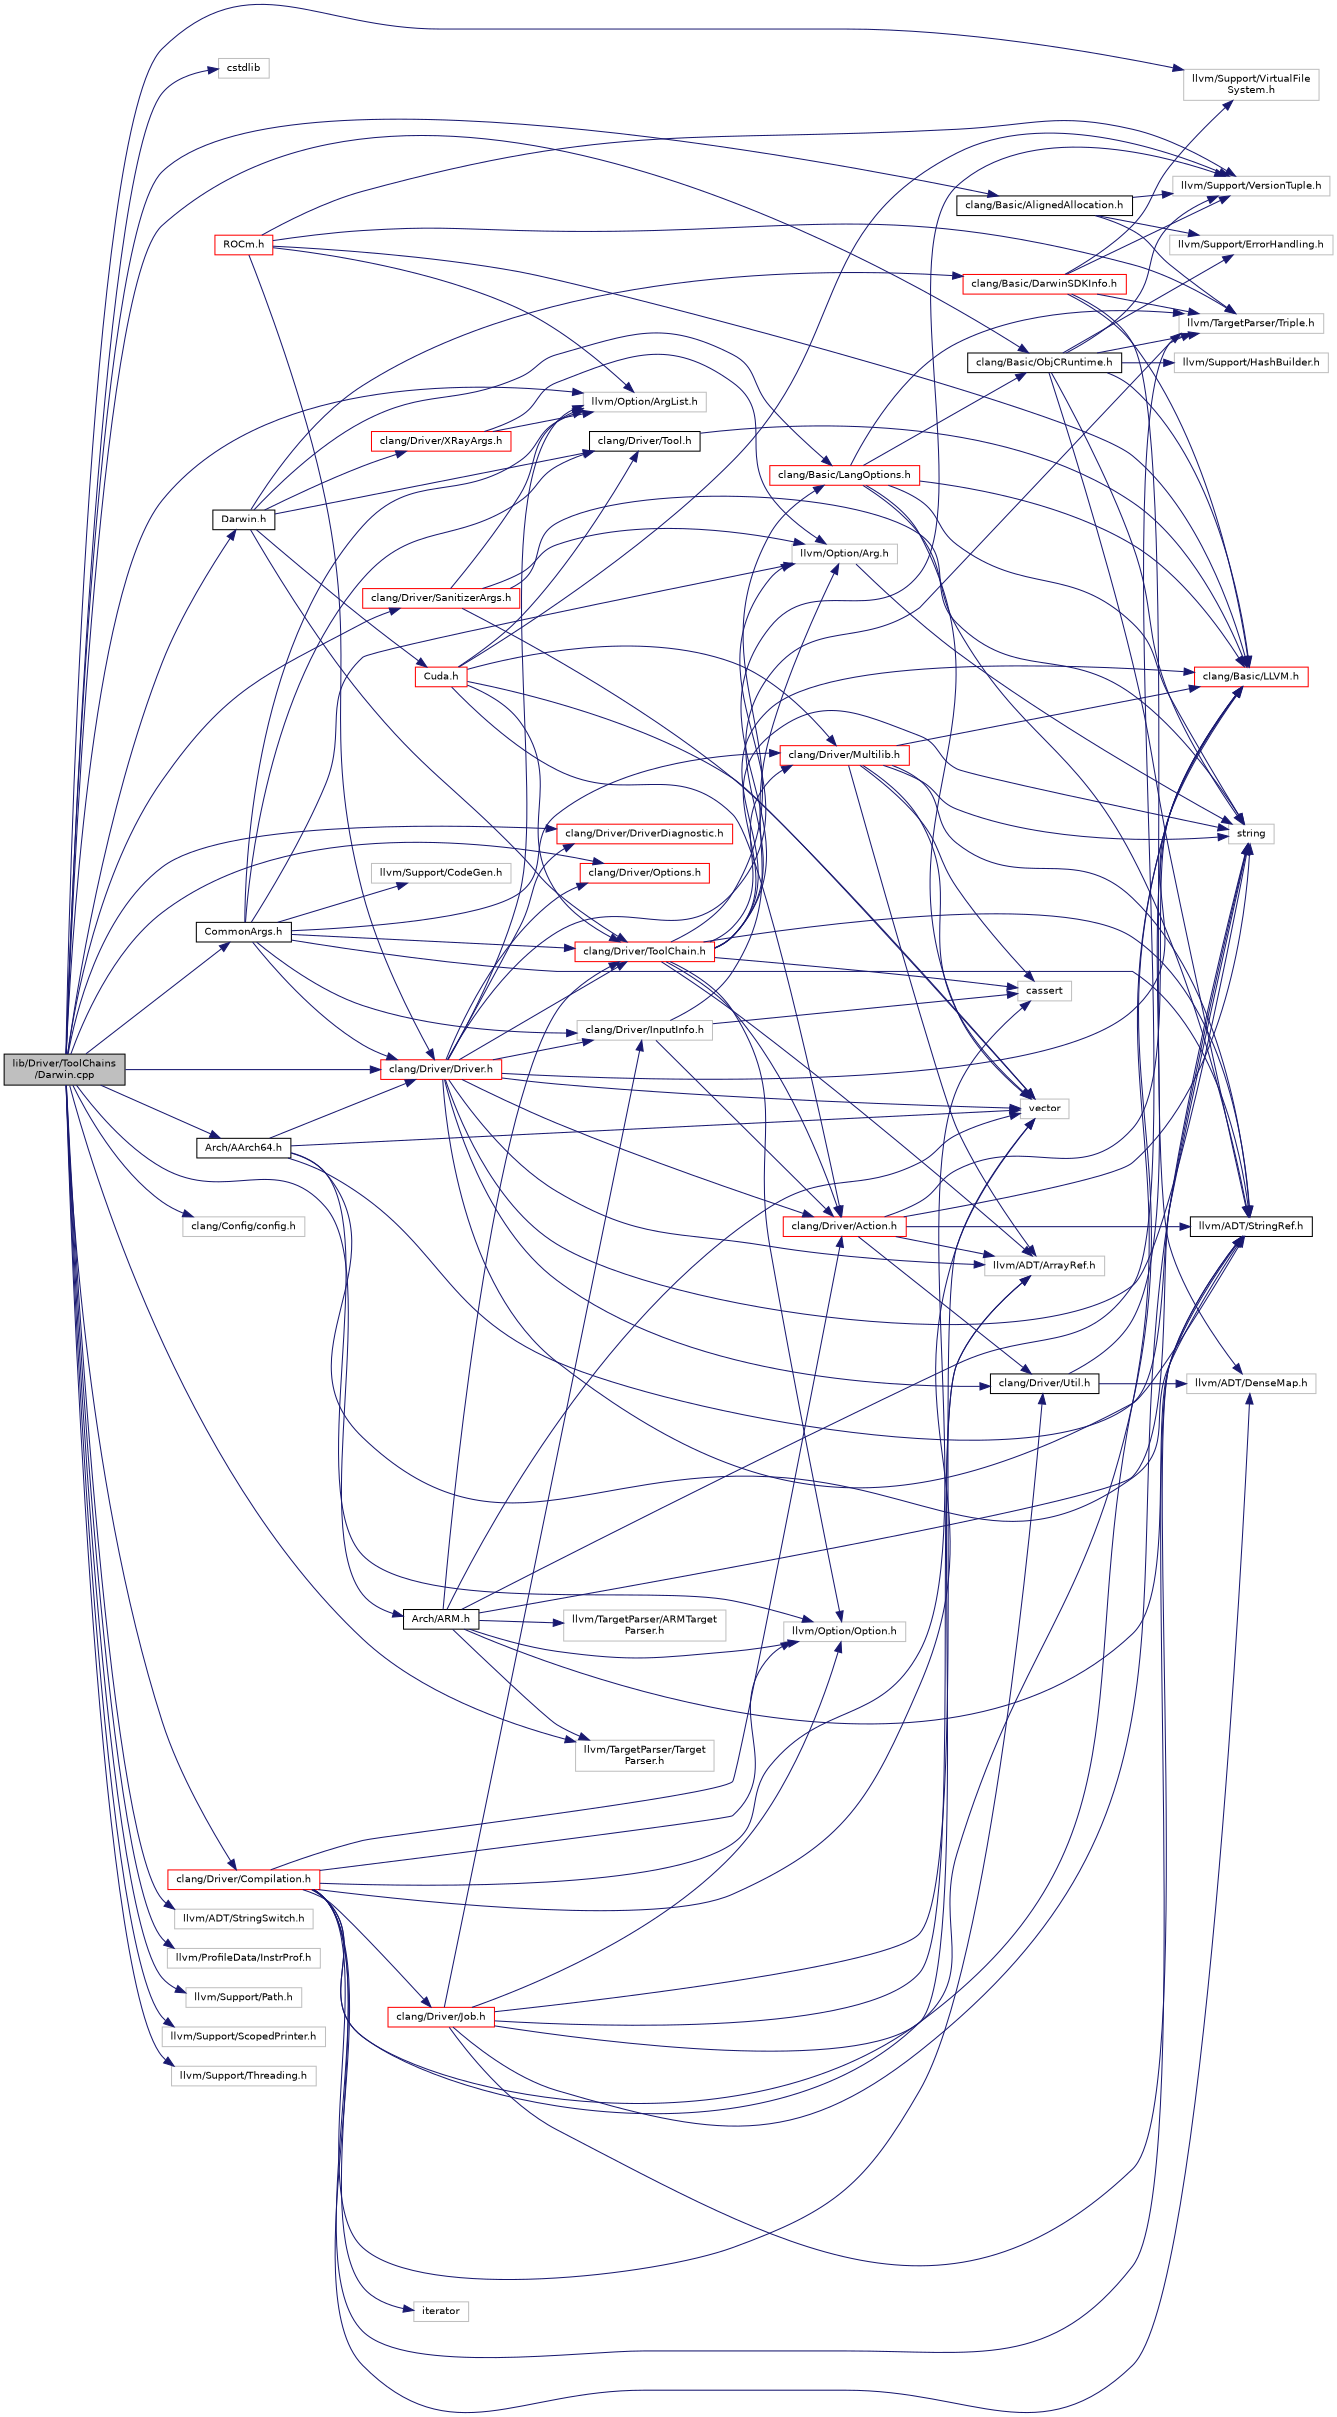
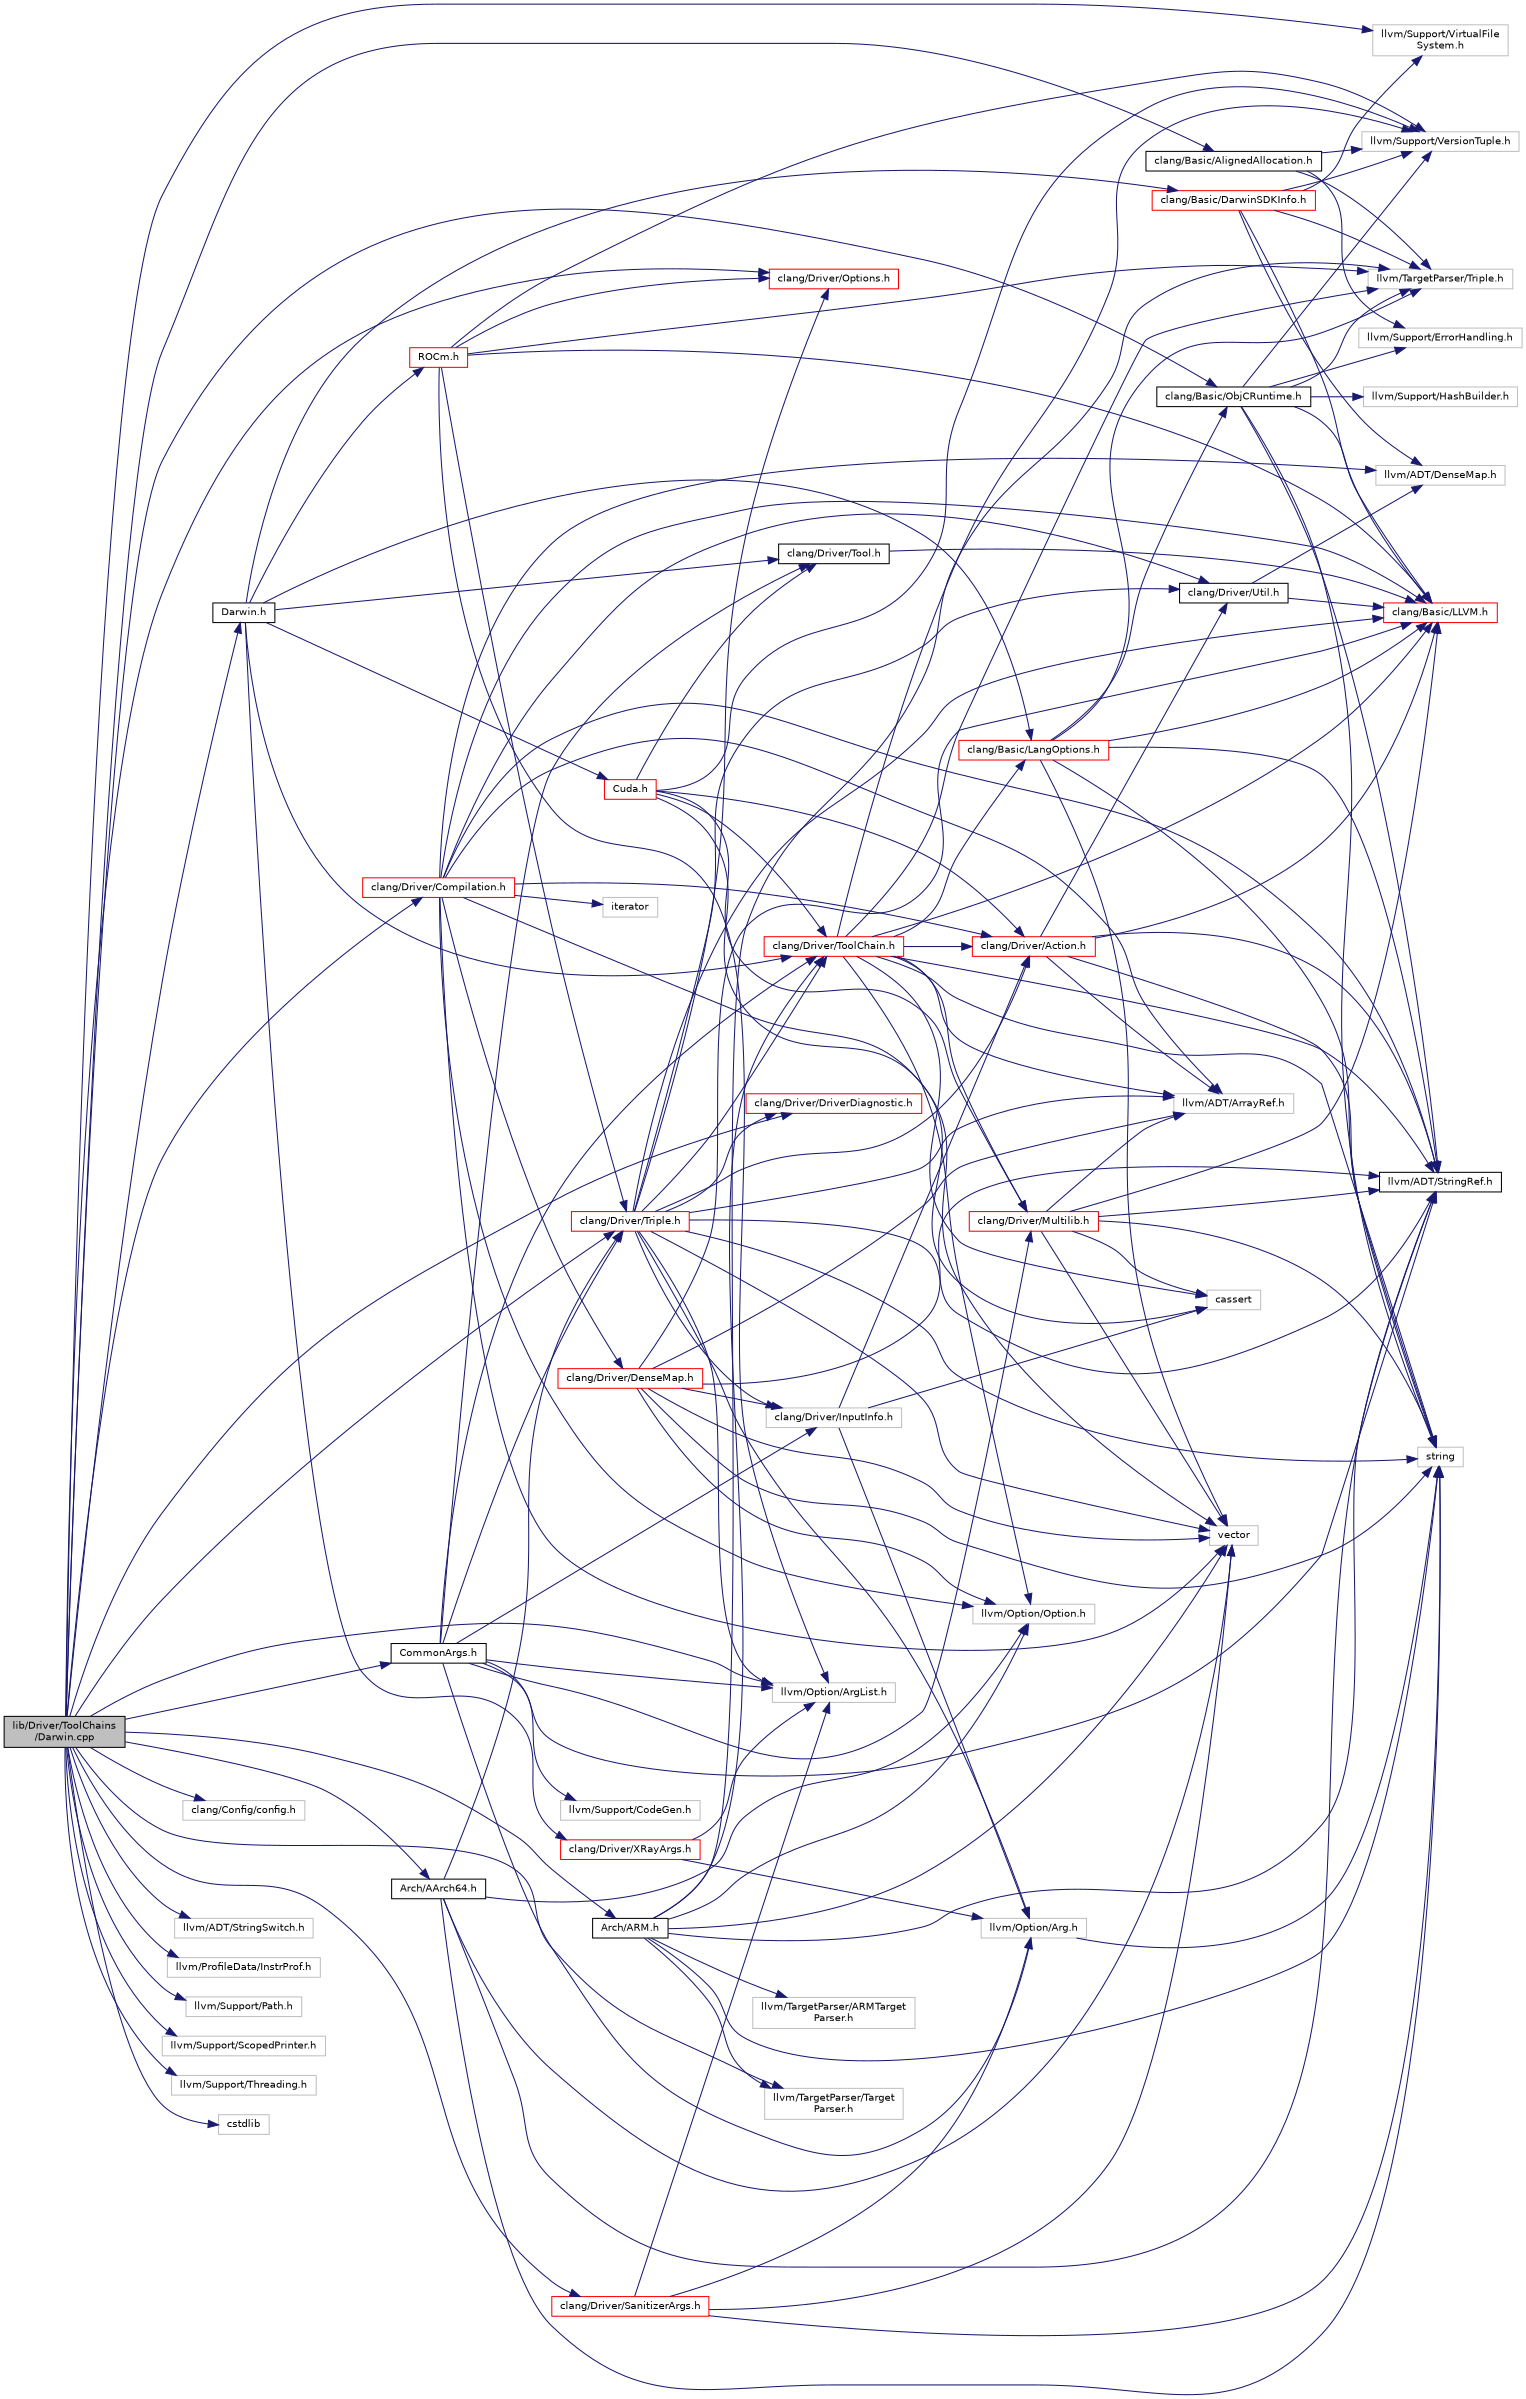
edge "ROCm.h" -> "clang/Driver/Options.h": added
edge "Darwin.h" -> "ROCm.h": added
node "clang/Driver/Driver.h": label "clang/Driver/Driver.h" -> "clang/Driver/Triple.h"
node "clang/Driver/Job.h": label "clang/Driver/Job.h" -> "clang/Driver/DenseMap.h"
